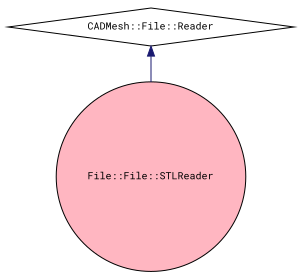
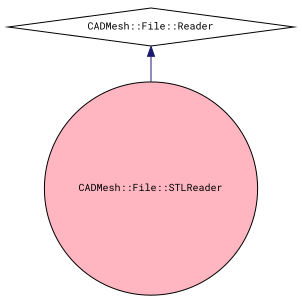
node "File::File::STLReader": label "File::File::STLReader" -> "CADMesh::File::STLReader"
